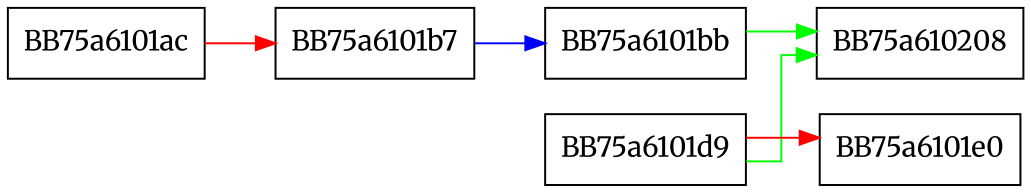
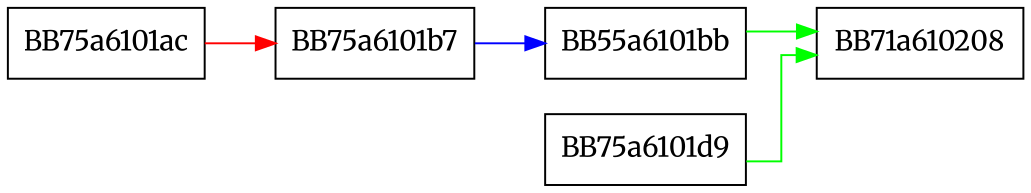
node "BB75a6101bb": label "BB75a6101bb" -> "BB55a6101bb"
node "BB75a610208": label "BB75a610208" -> "BB71a610208"
node "BB75a6101e0": removed
